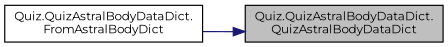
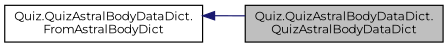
edge "Quiz.QuizAstralBodyDataDict. FromAstralBodyDict" -> "Quiz.QuizAstralBodyDataDict. QuizAstralBodyDataDict": reversed
